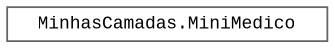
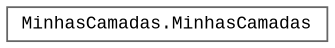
node "MinhasCamadas.MiniMedico": label "MinhasCamadas.MiniMedico" -> "MinhasCamadas.MinhasCamadas"
